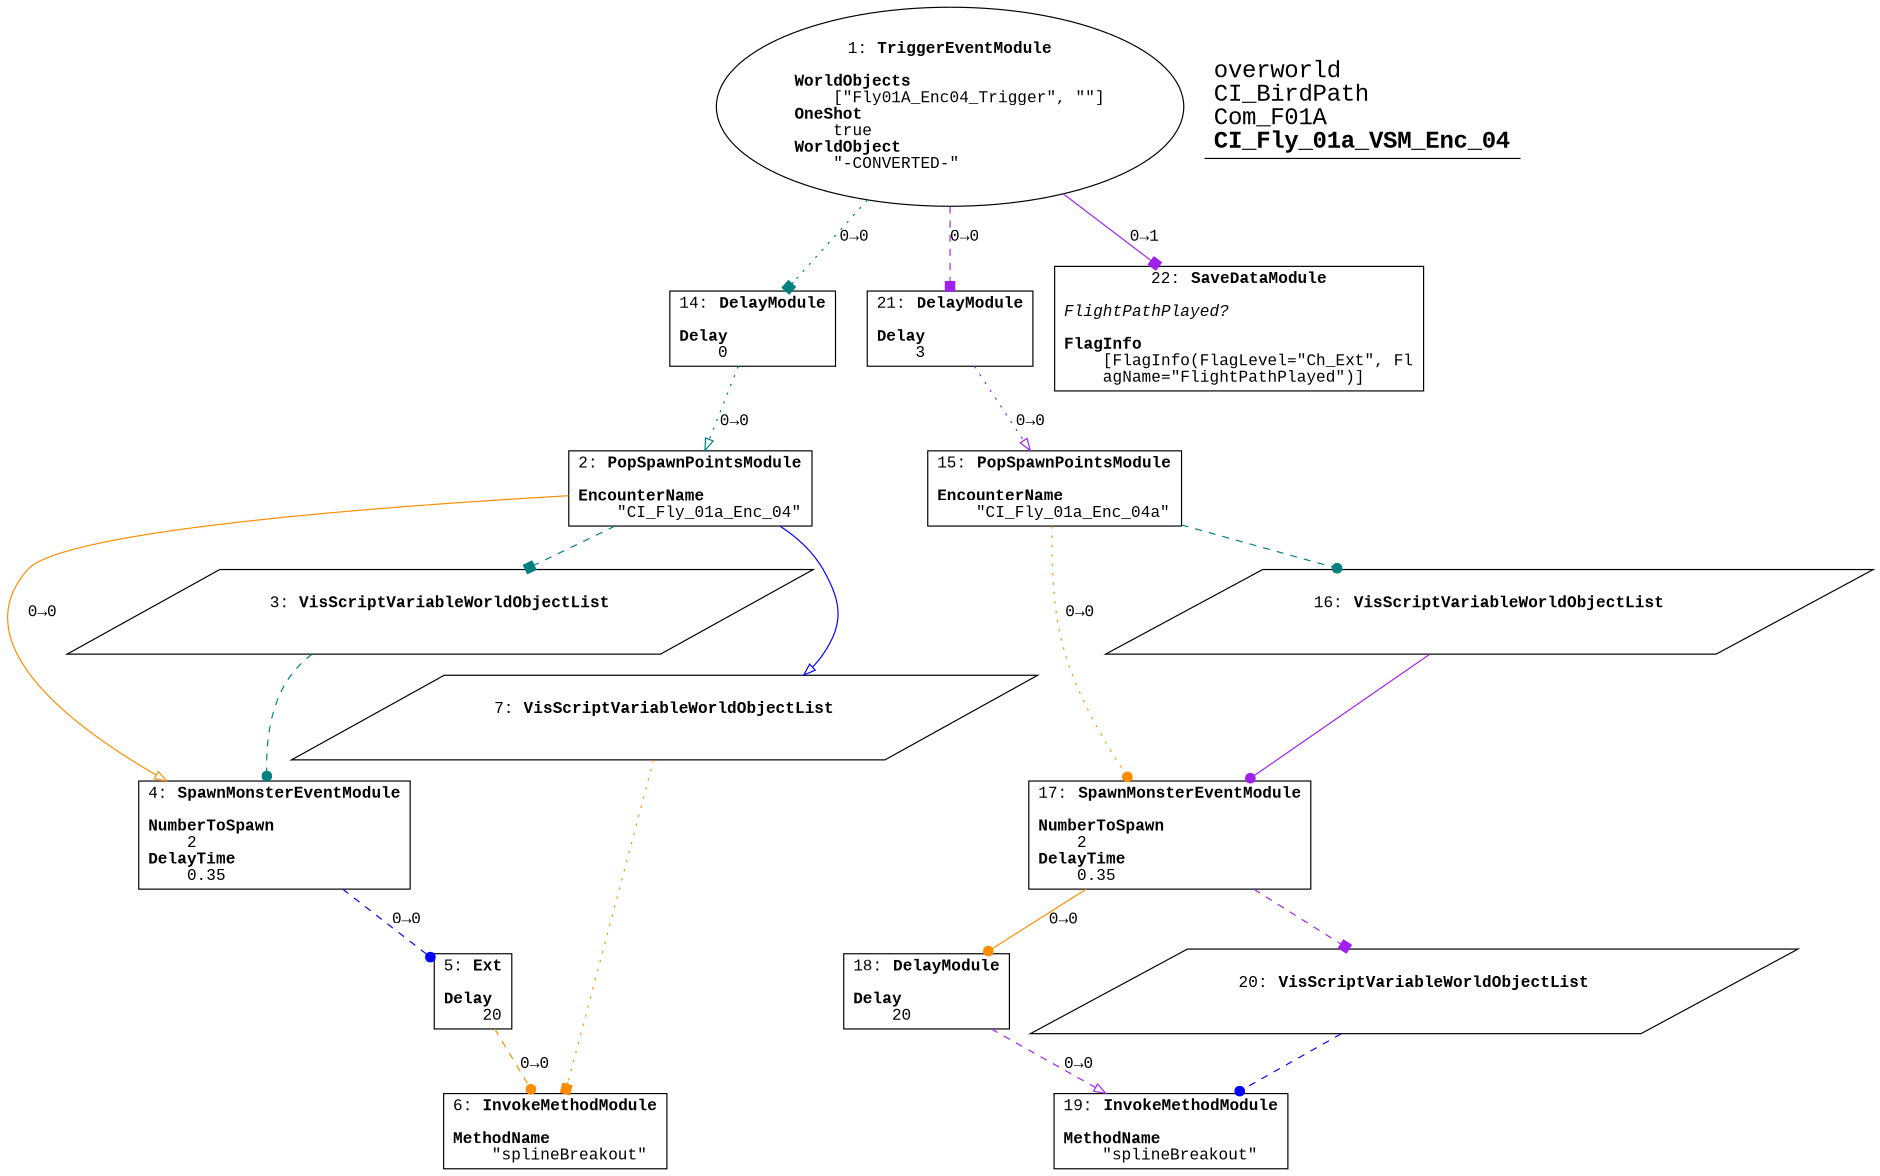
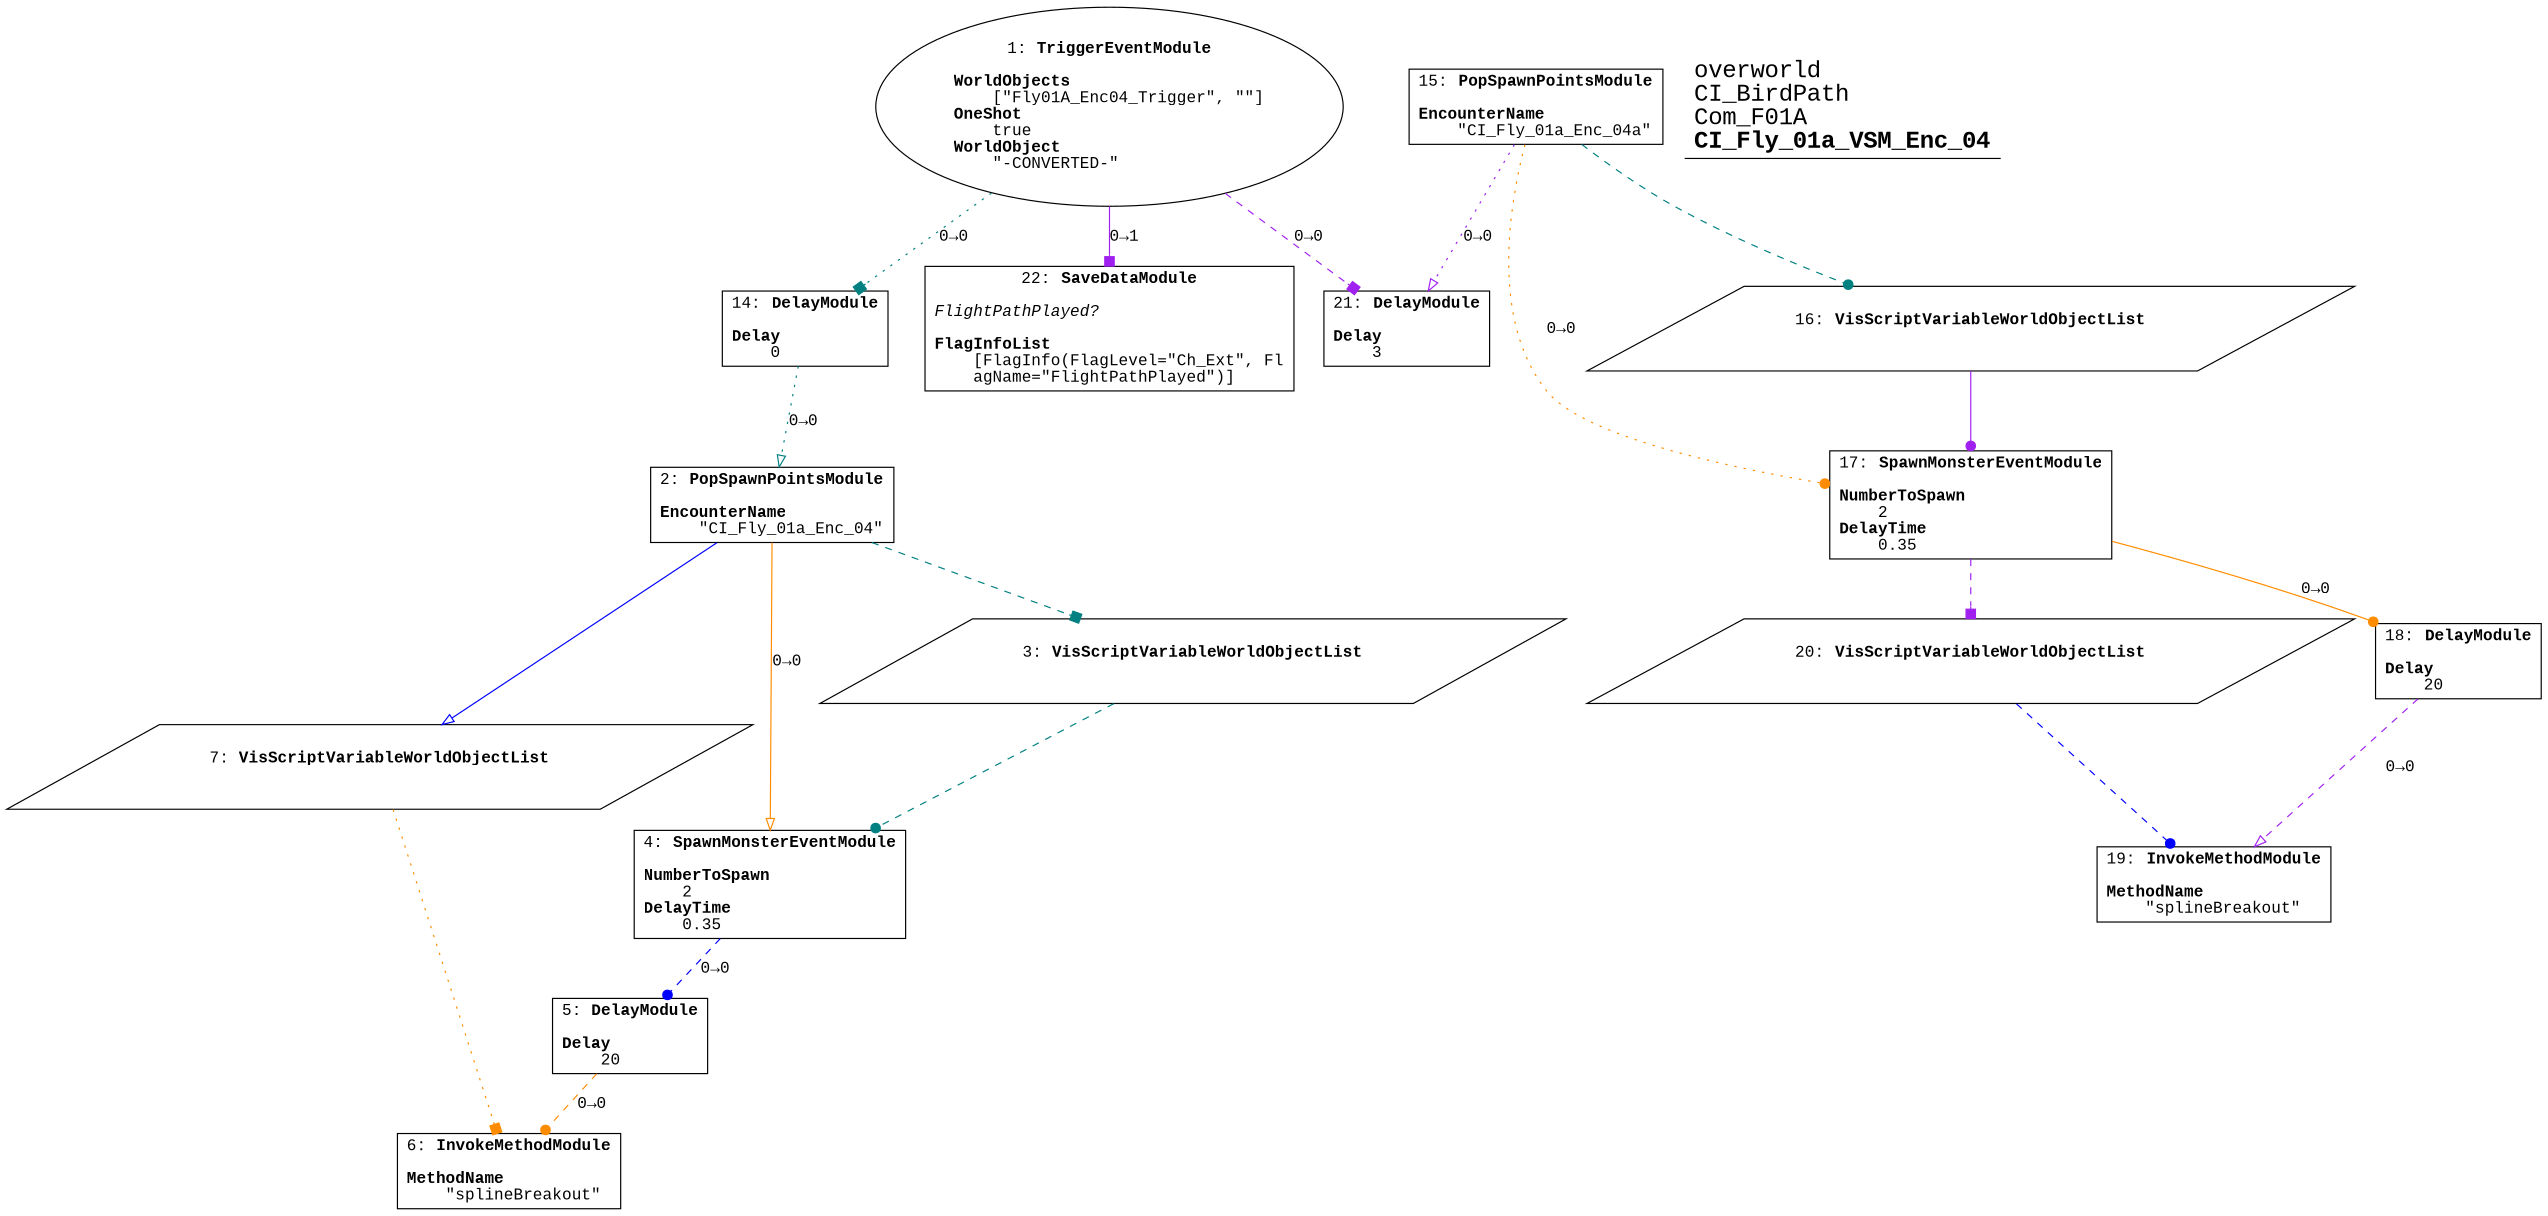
node "22:": text "FlagInfo" -> "FlagInfoList"
edge "21:" -> "15:": reversed
node "5:": text "Ext" -> "DelayModule"
